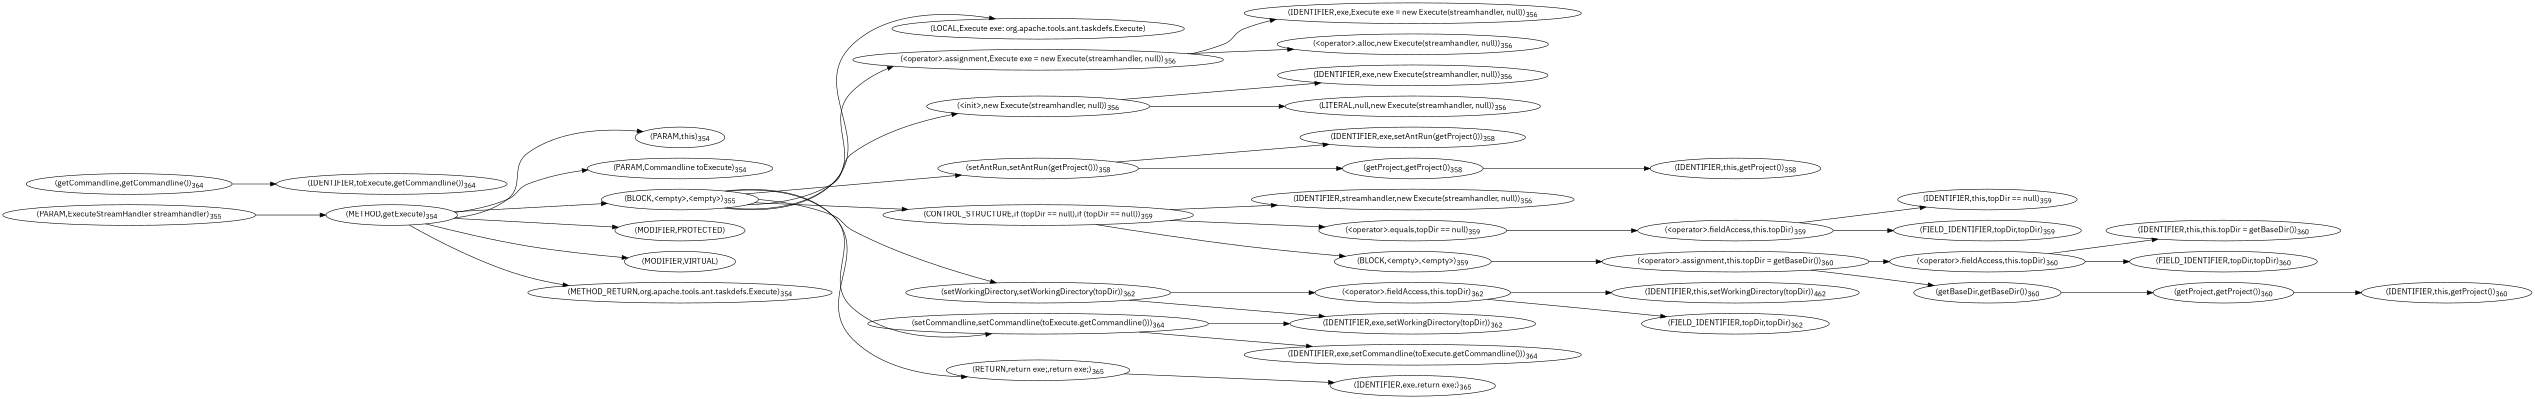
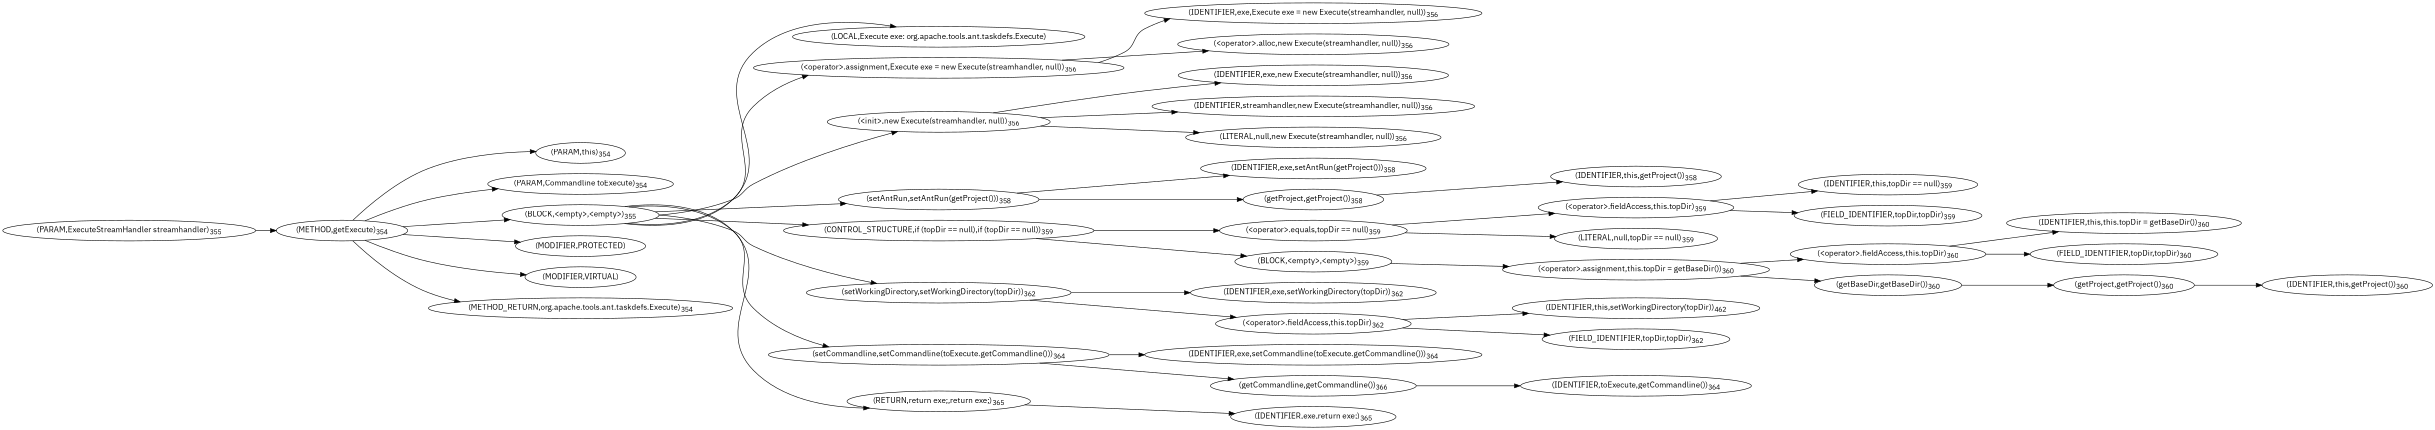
node "(getCommandline,getCommandline())": text "364" -> "366"
edge "(CONTROL_STRUCTURE,if (topDir == null),if (topDir == null))" -> "(IDENTIFIER,streamhandler,new Execute(streamhandler, null))": now "(<init>,new Execute(streamhandler, null))" -> "(IDENTIFIER,streamhandler,new Execute(streamhandler, null))"
node "(LITERAL,null,topDir == null)": added
edge "(setCommandline,setCommandline(toExecute.getCommandline()))" -> "(IDENTIFIER,exe,setWorkingDirectory(topDir))": now "(setCommandline,setCommandline(toExecute.getCommandline()))" -> "(getCommandline,getCommandline())"
